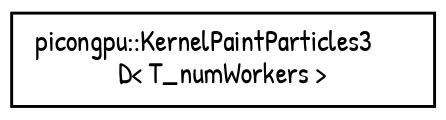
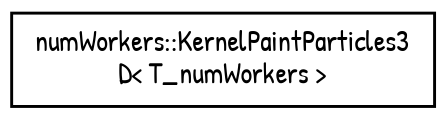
node "picongpu::KernelPaintParticles3 D< T_numWorkers >": label "picongpu::KernelPaintParticles3 D< T_numWorkers >" -> "numWorkers::KernelPaintParticles3 D< T_numWorkers >"
